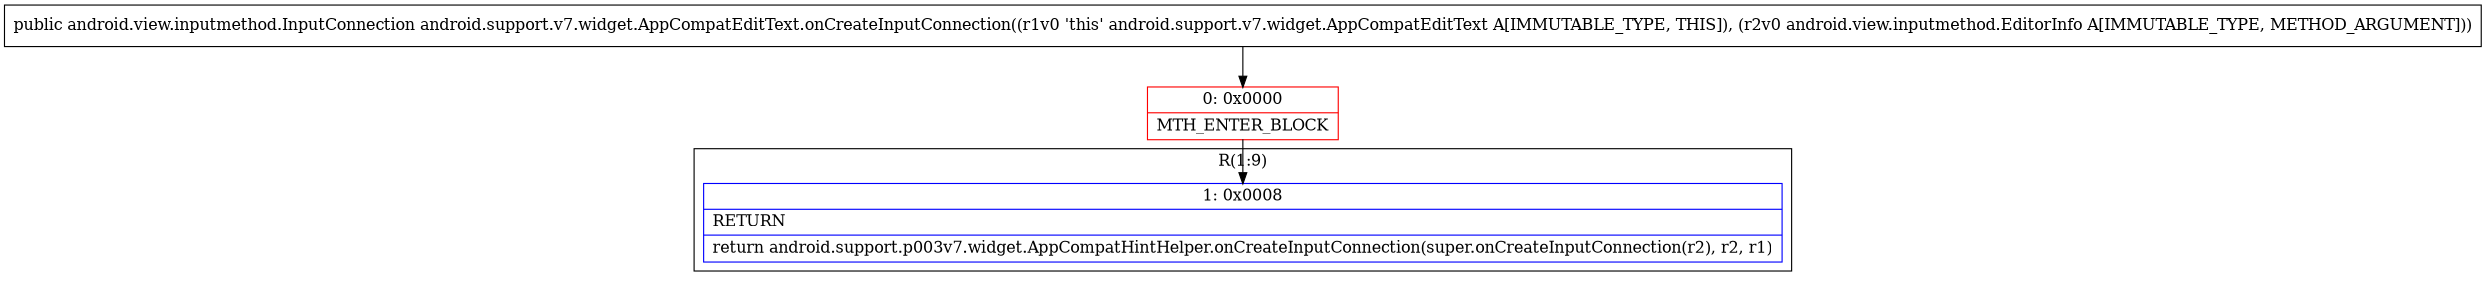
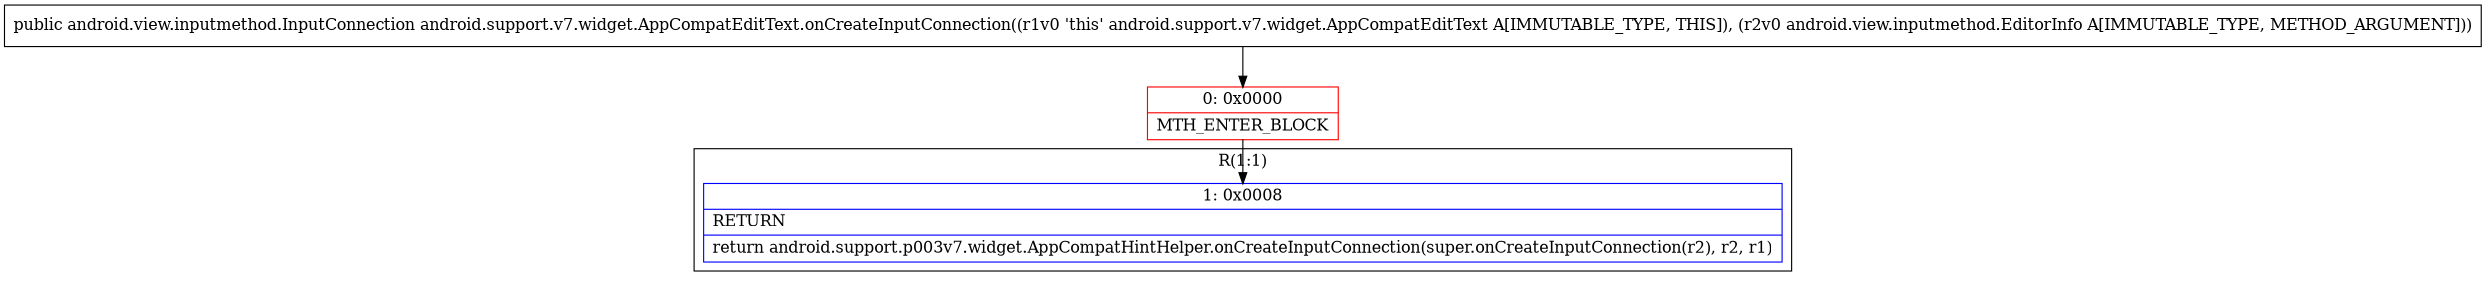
cluster "R(1:9)": label "R(1:9)" -> "R(1:1)"
